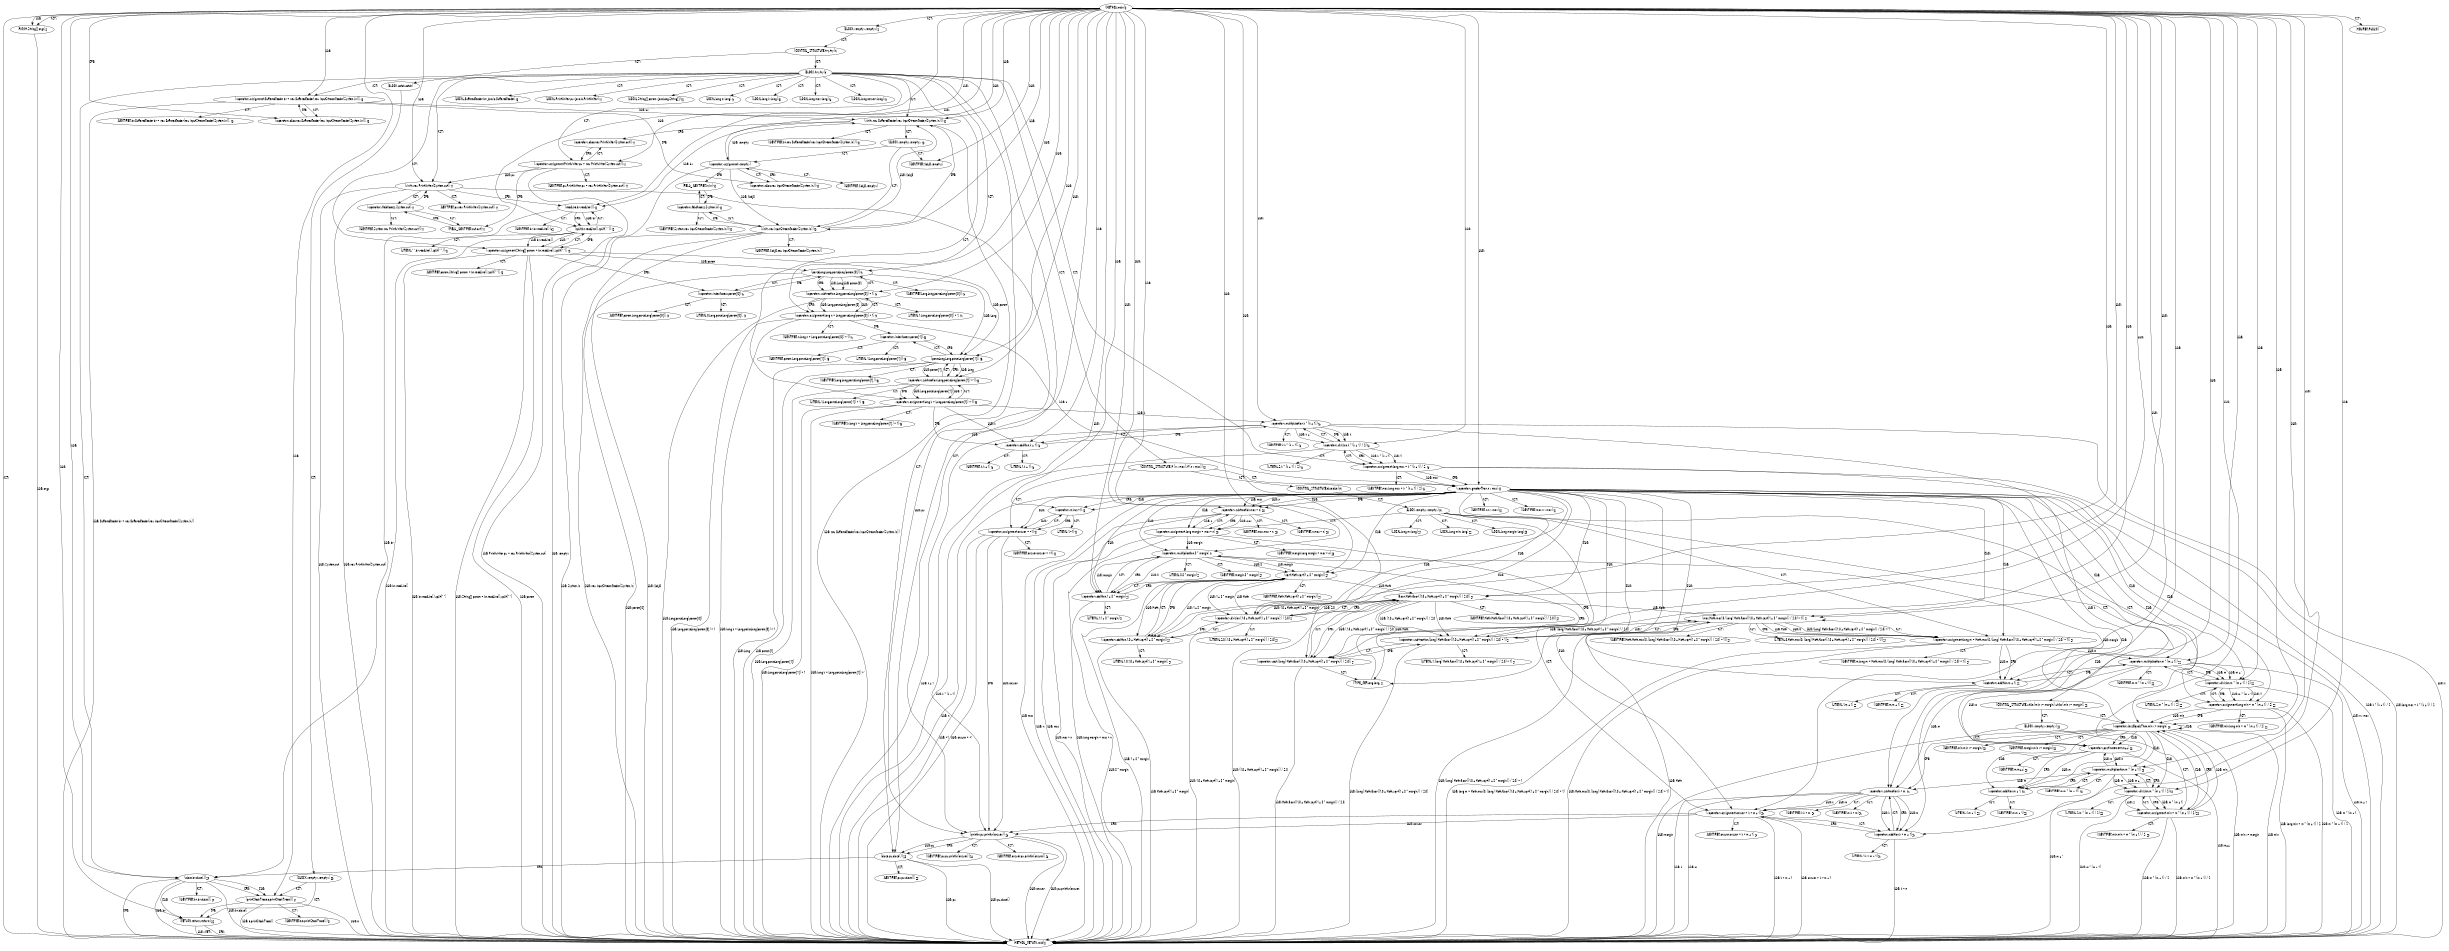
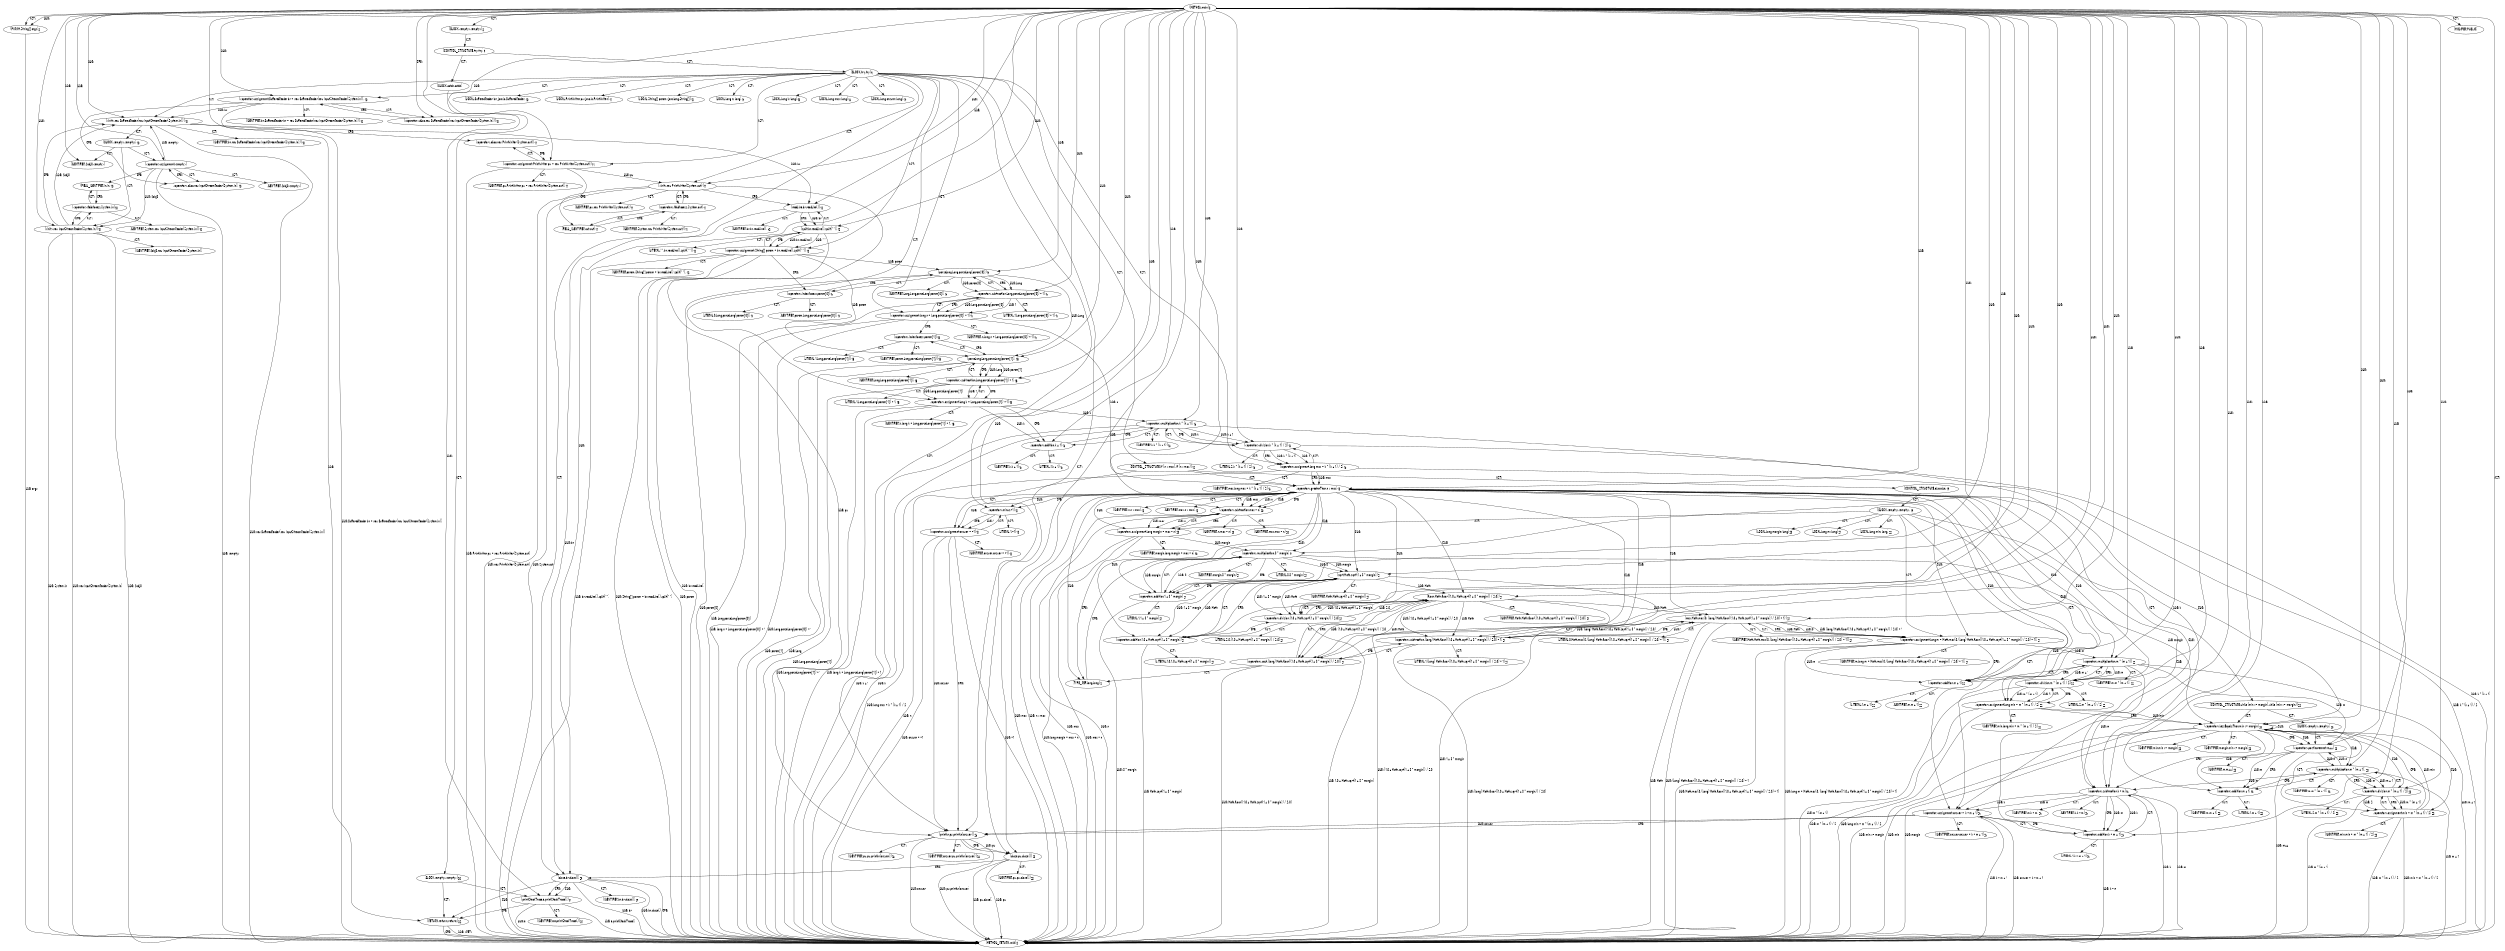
edge "(METHOD,main)" -> "(<operator>.subtraction,k - m)": added, label "DDG:"
